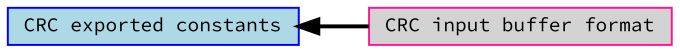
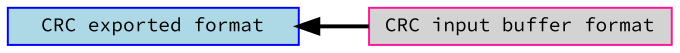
node "CRC exported constants": label "CRC exported constants" -> "CRC exported format"
